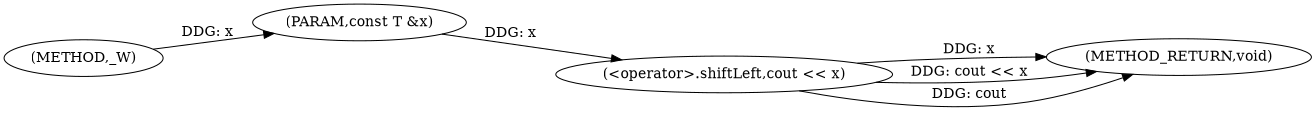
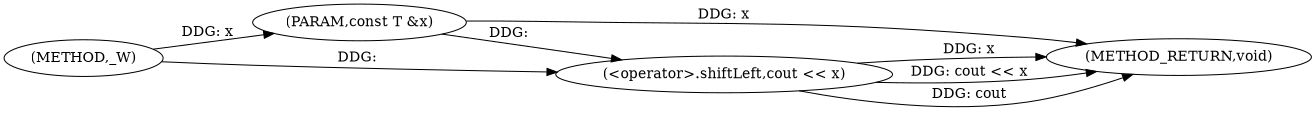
edge "(PARAM,const T &x)" -> "(METHOD_RETURN,void)": added, label "DDG: x"
edge "(PARAM,const T &x)" -> "(<operator>.shiftLeft,cout << x)": label "DDG: x" -> "DDG: "
edge "(METHOD,_W)" -> "(<operator>.shiftLeft,cout << x)": added, label "DDG:"
